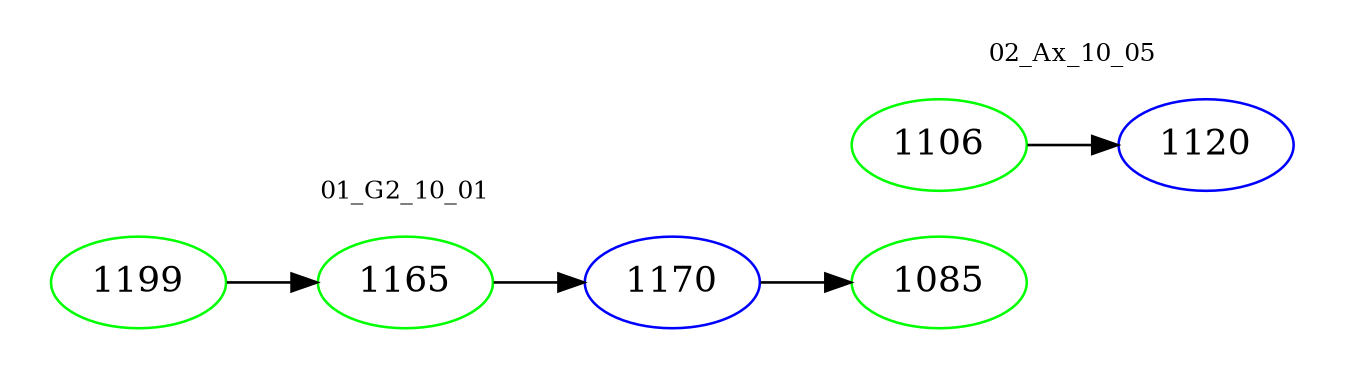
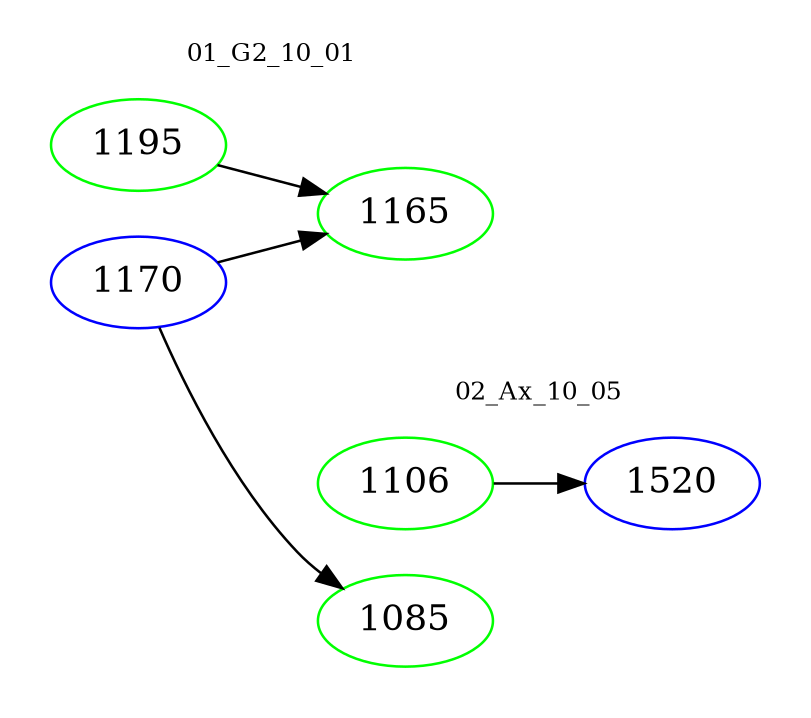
node "1120": label "1120" -> "1520"
node "1199": label "1199" -> "1195"
edge "1165" -> "1170": reversed
